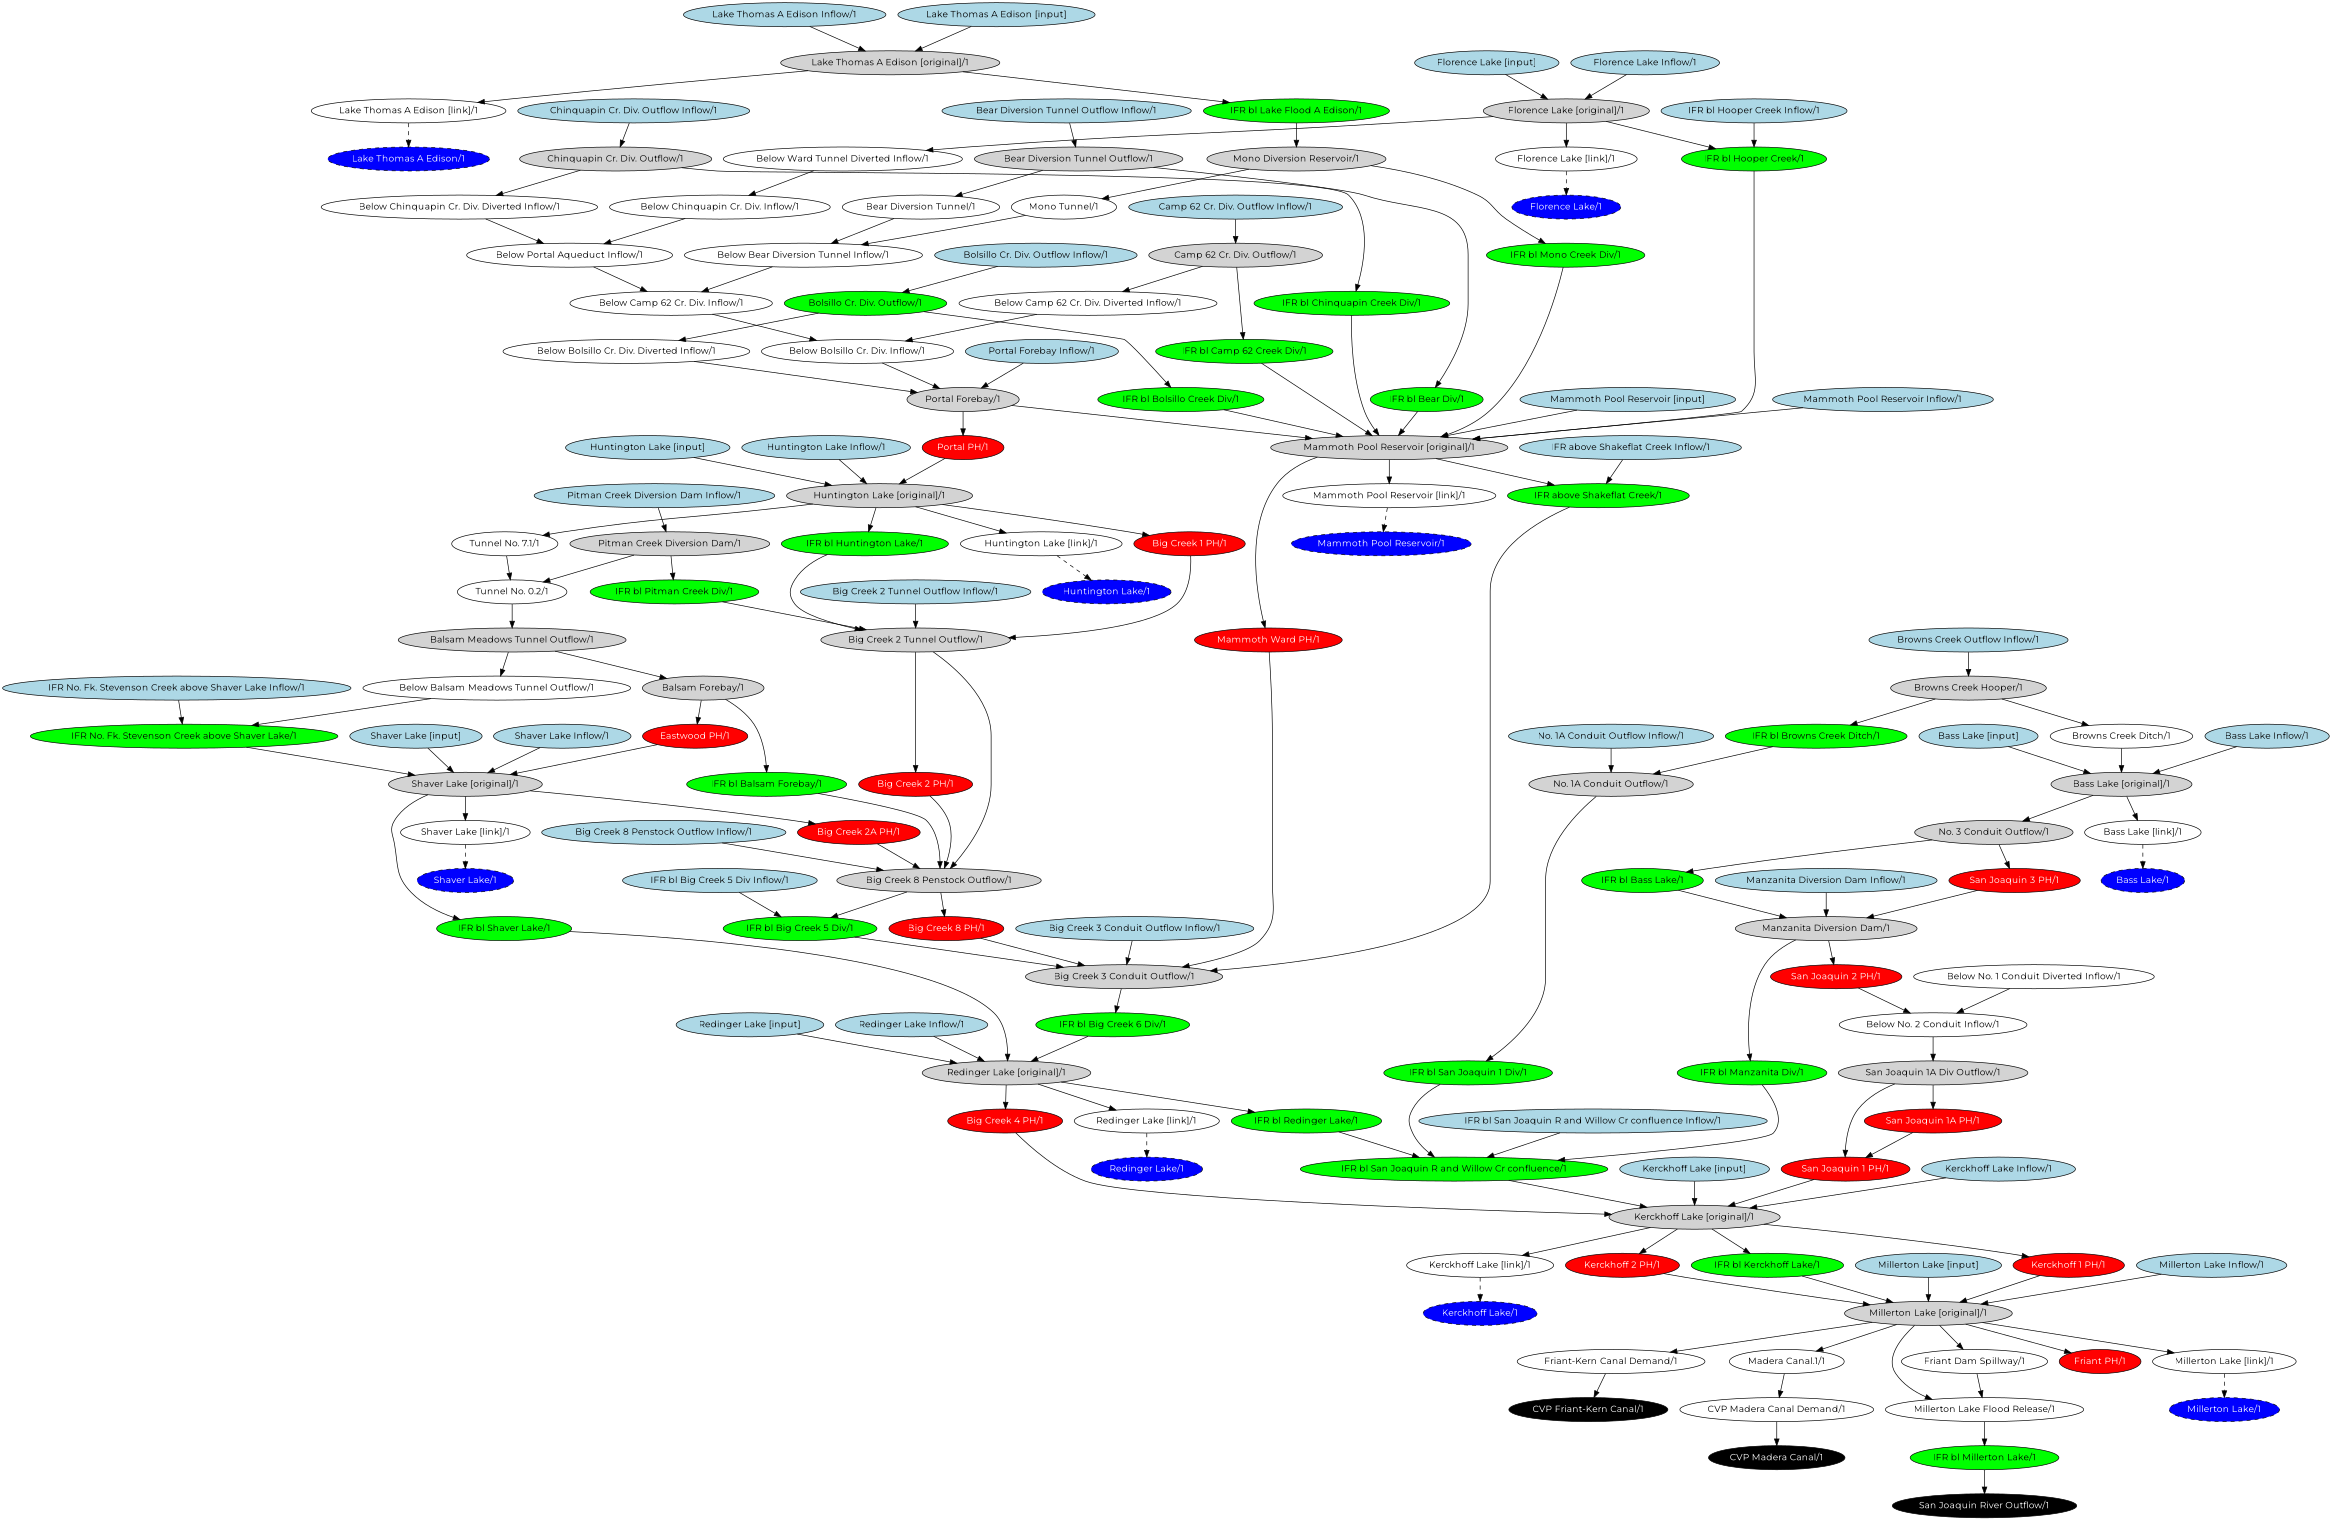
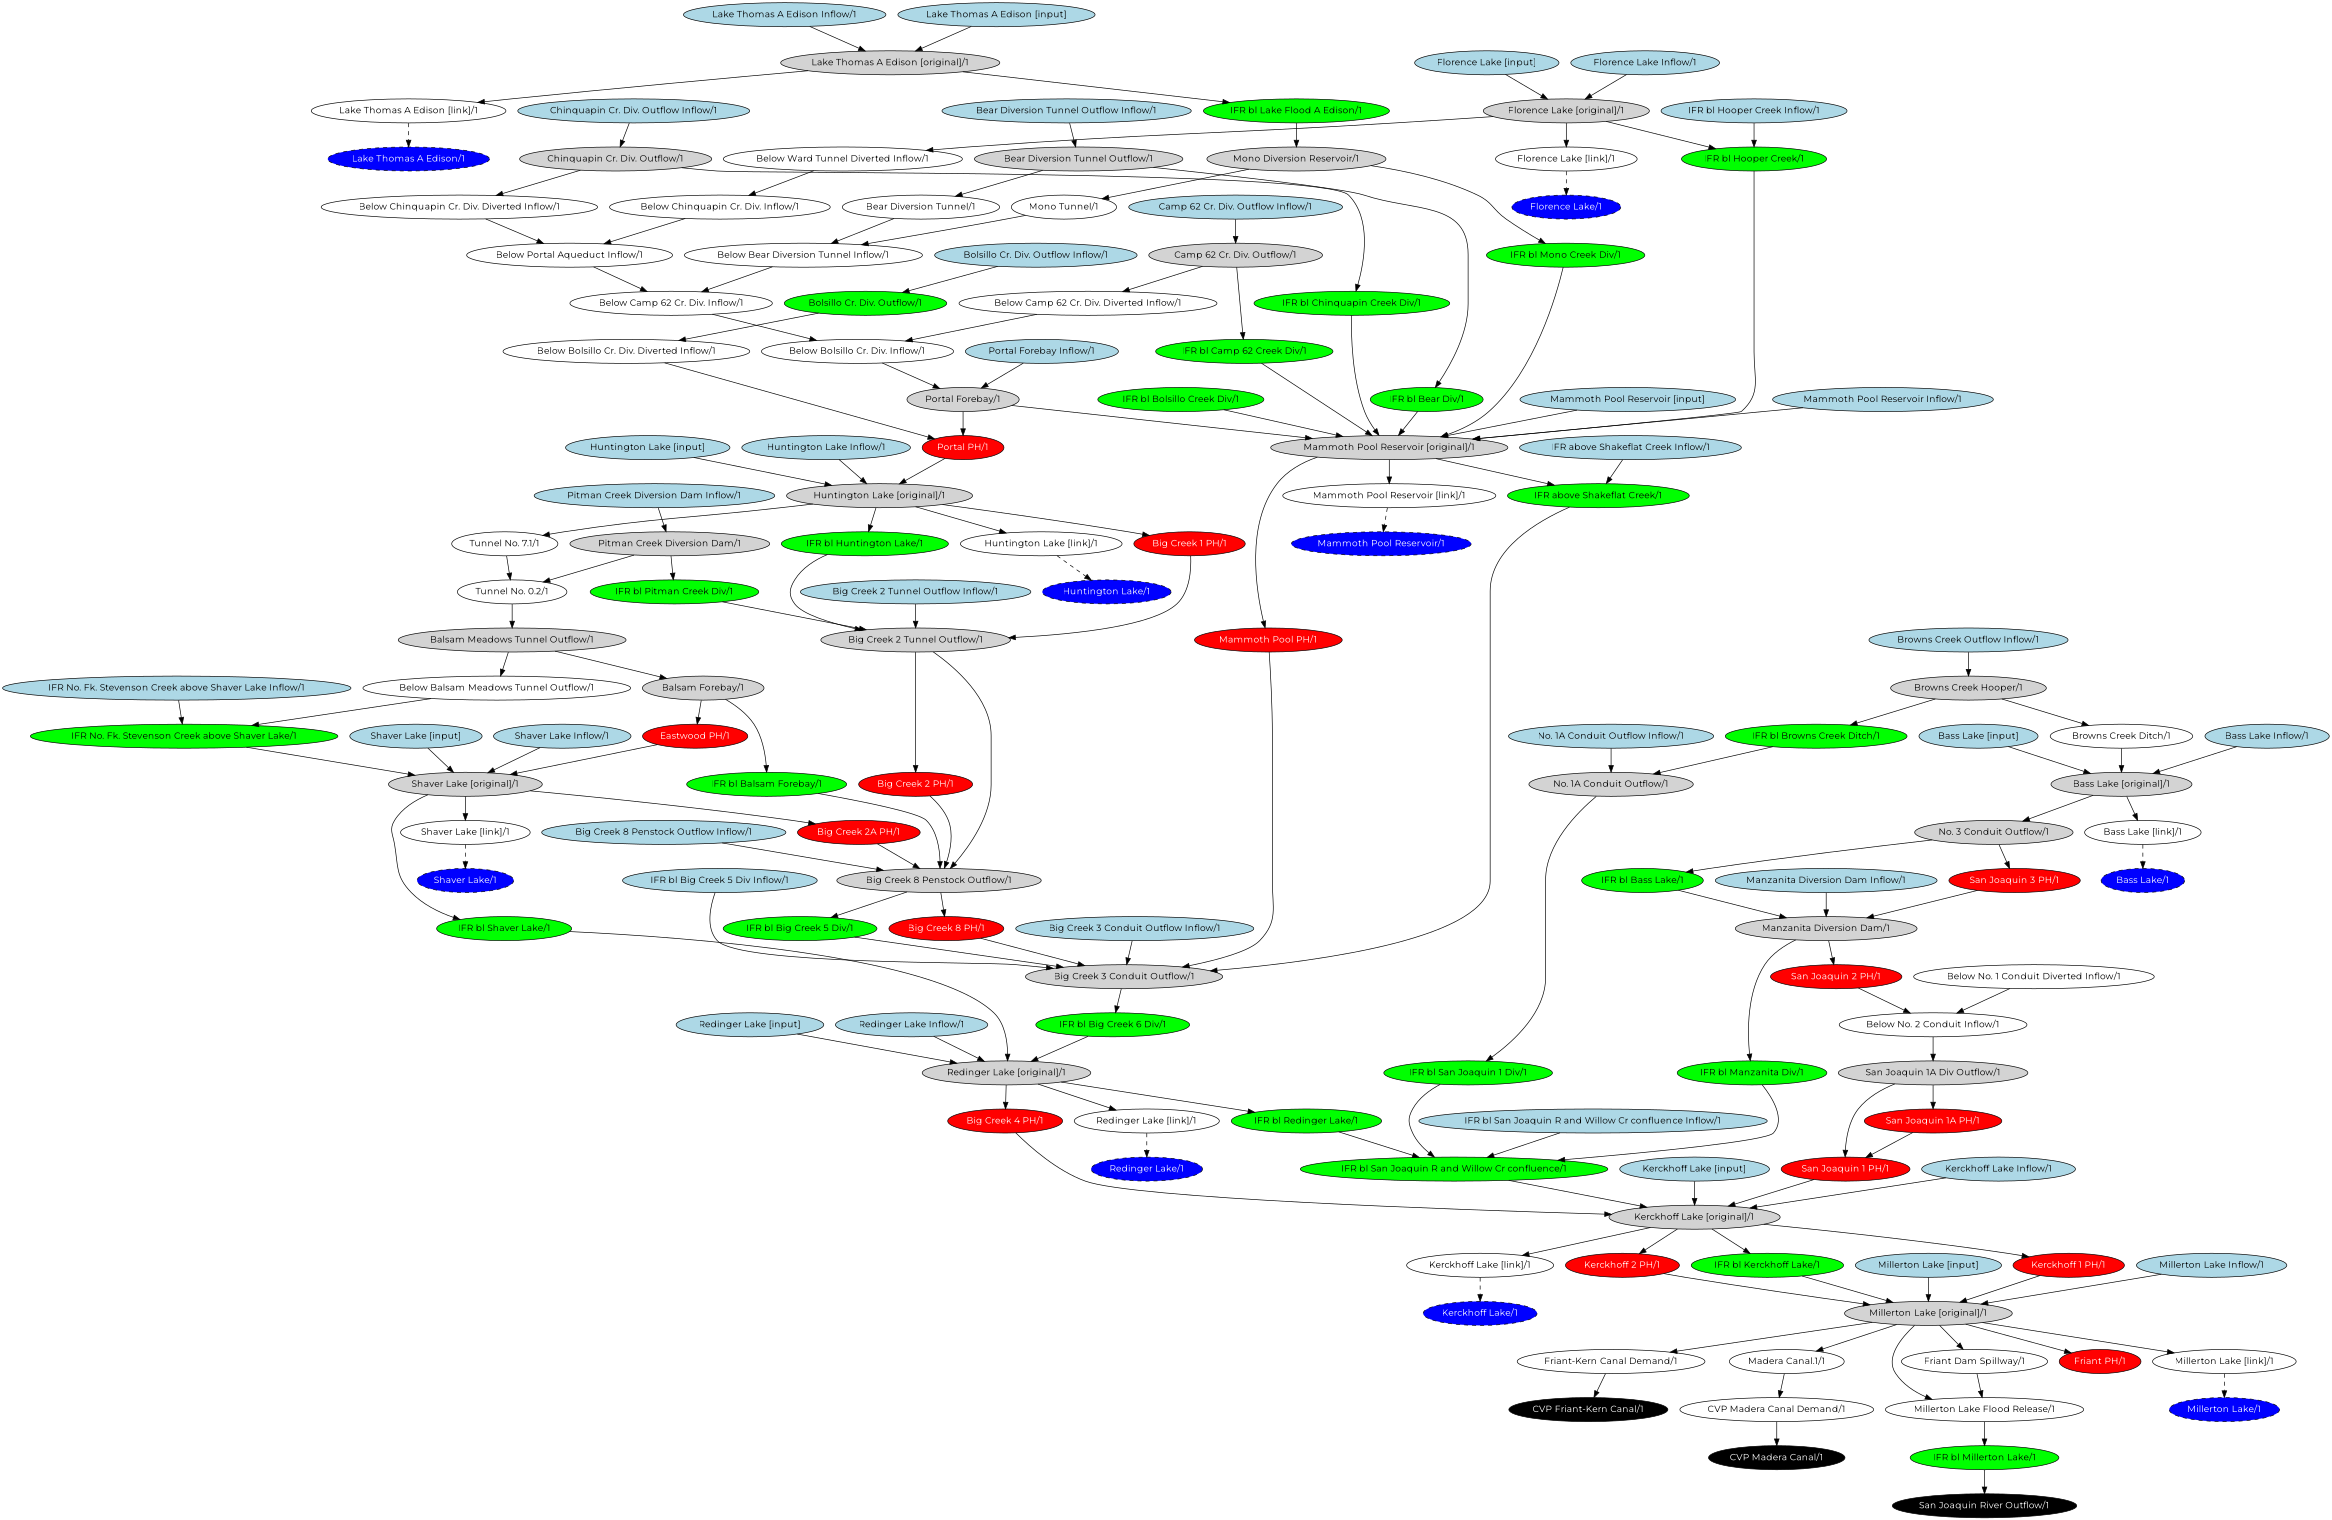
edge "Bolsillo Cr. Div. Outflow/1" -> "IFR bl Bolsillo Creek Div/1": removed
edge "Below Bolsillo Cr. Div. Diverted Inflow/1" -> "Portal Forebay/1": now "Below Bolsillo Cr. Div. Diverted Inflow/1" -> "Portal PH/1"
node "Mammoth Ward PH/1": label "Mammoth Ward PH/1" -> "Mammoth Pool PH/1"
edge "IFR bl Big Creek 5 Div Inflow/1" -> "IFR bl Big Creek 5 Div/1": now "IFR bl Big Creek 5 Div Inflow/1" -> "Big Creek 3 Conduit Outflow/1"
